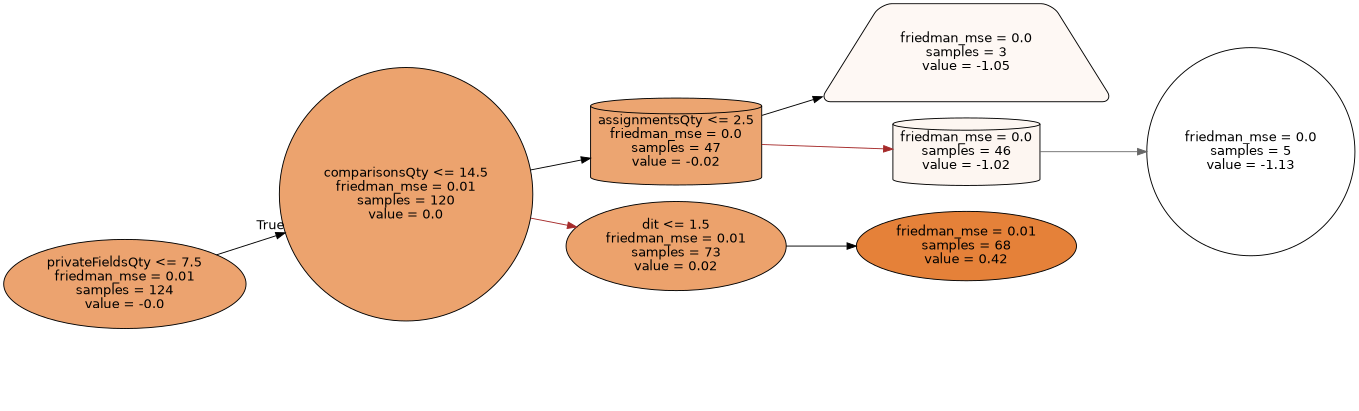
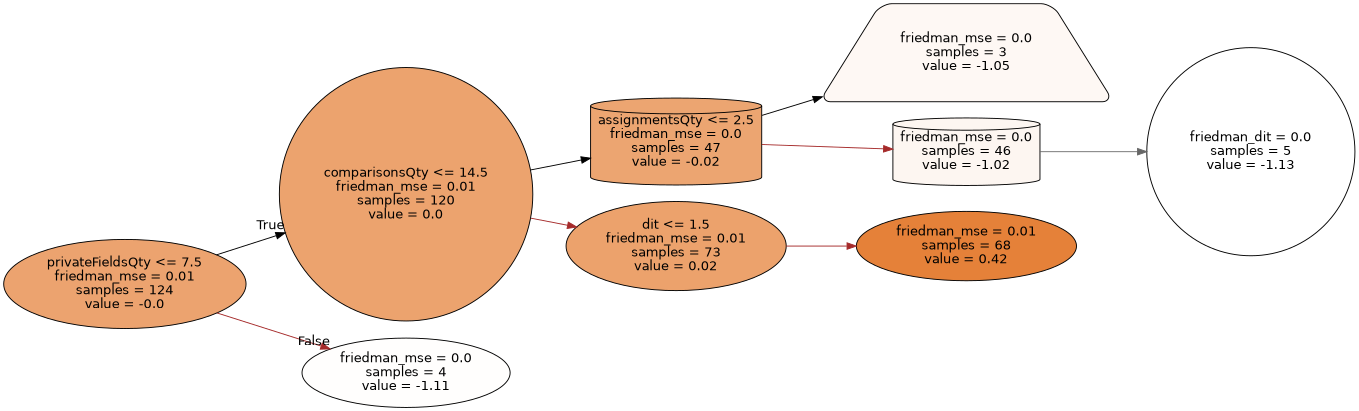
node "friedman_mse = 0.0 samples = 5 value = -1.13": label "friedman_mse = 0.0 samples = 5 value = -1.13" -> "friedman_dit = 0.0 samples = 5 value = -1.13"
edge "dit <= 1.5 friedman_mse = 0.01 samples = 73 value = 0.02" -> "friedman_mse = 0.01 samples = 68 value = 0.42": color black -> brown
node "friedman_mse = 0.0 samples = 4 value = -1.11": added
